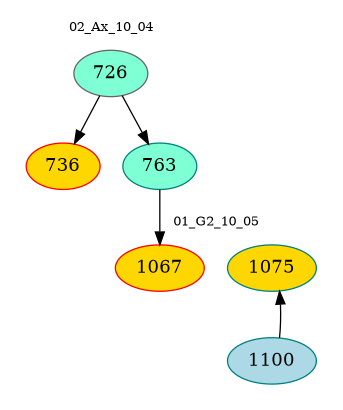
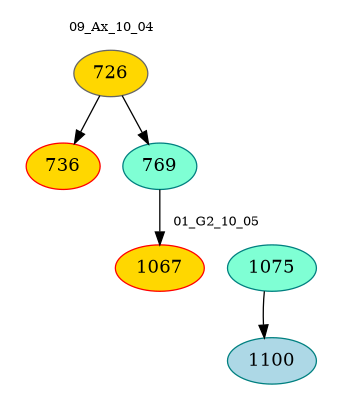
cluster "02_Ax_10_04": label "02_Ax_10_04" -> "09_Ax_10_04"
node "726": fillcolor aquamarine -> gold
node "763": label "763" -> "769"
node "1075": fillcolor gold -> aquamarine
edge "1100" -> "1075": reversed
